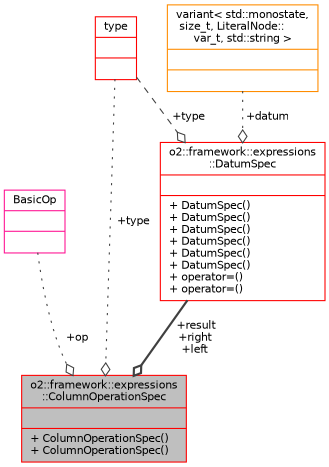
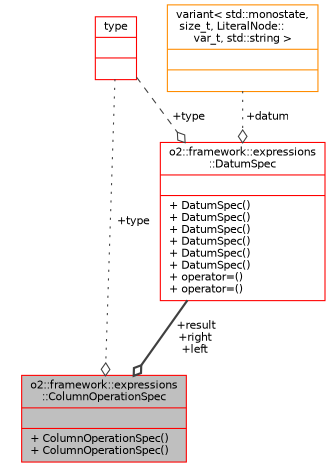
node "BasicOp": removed
